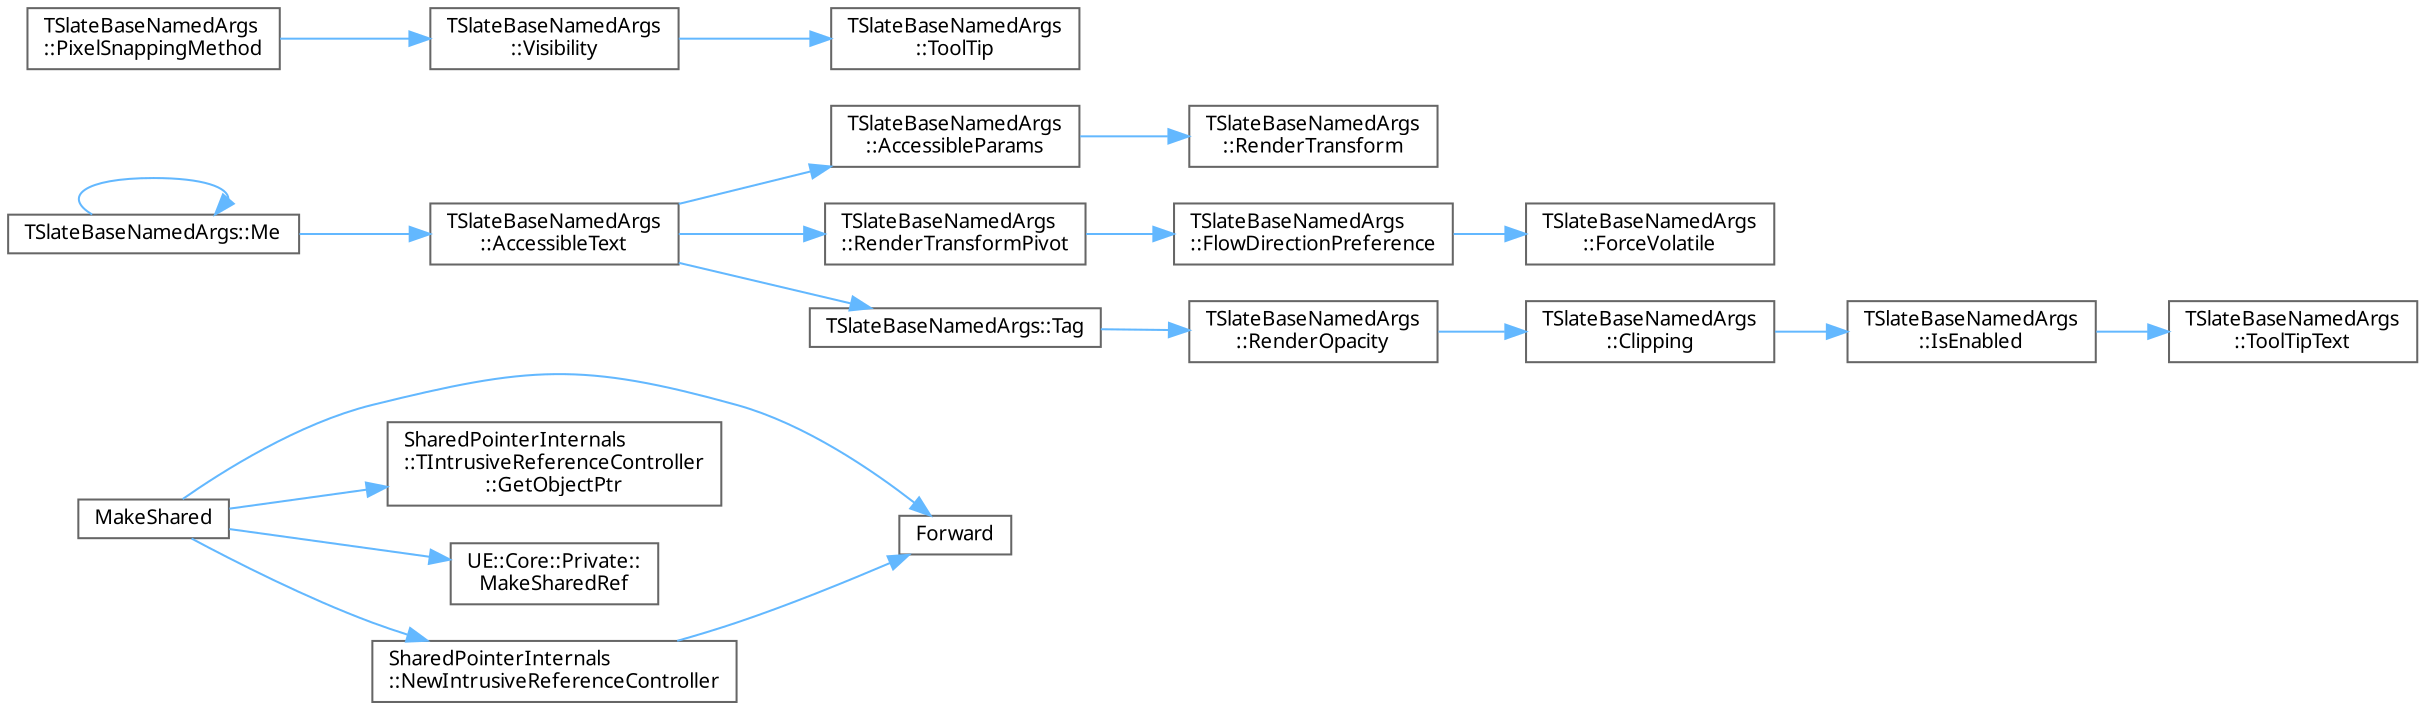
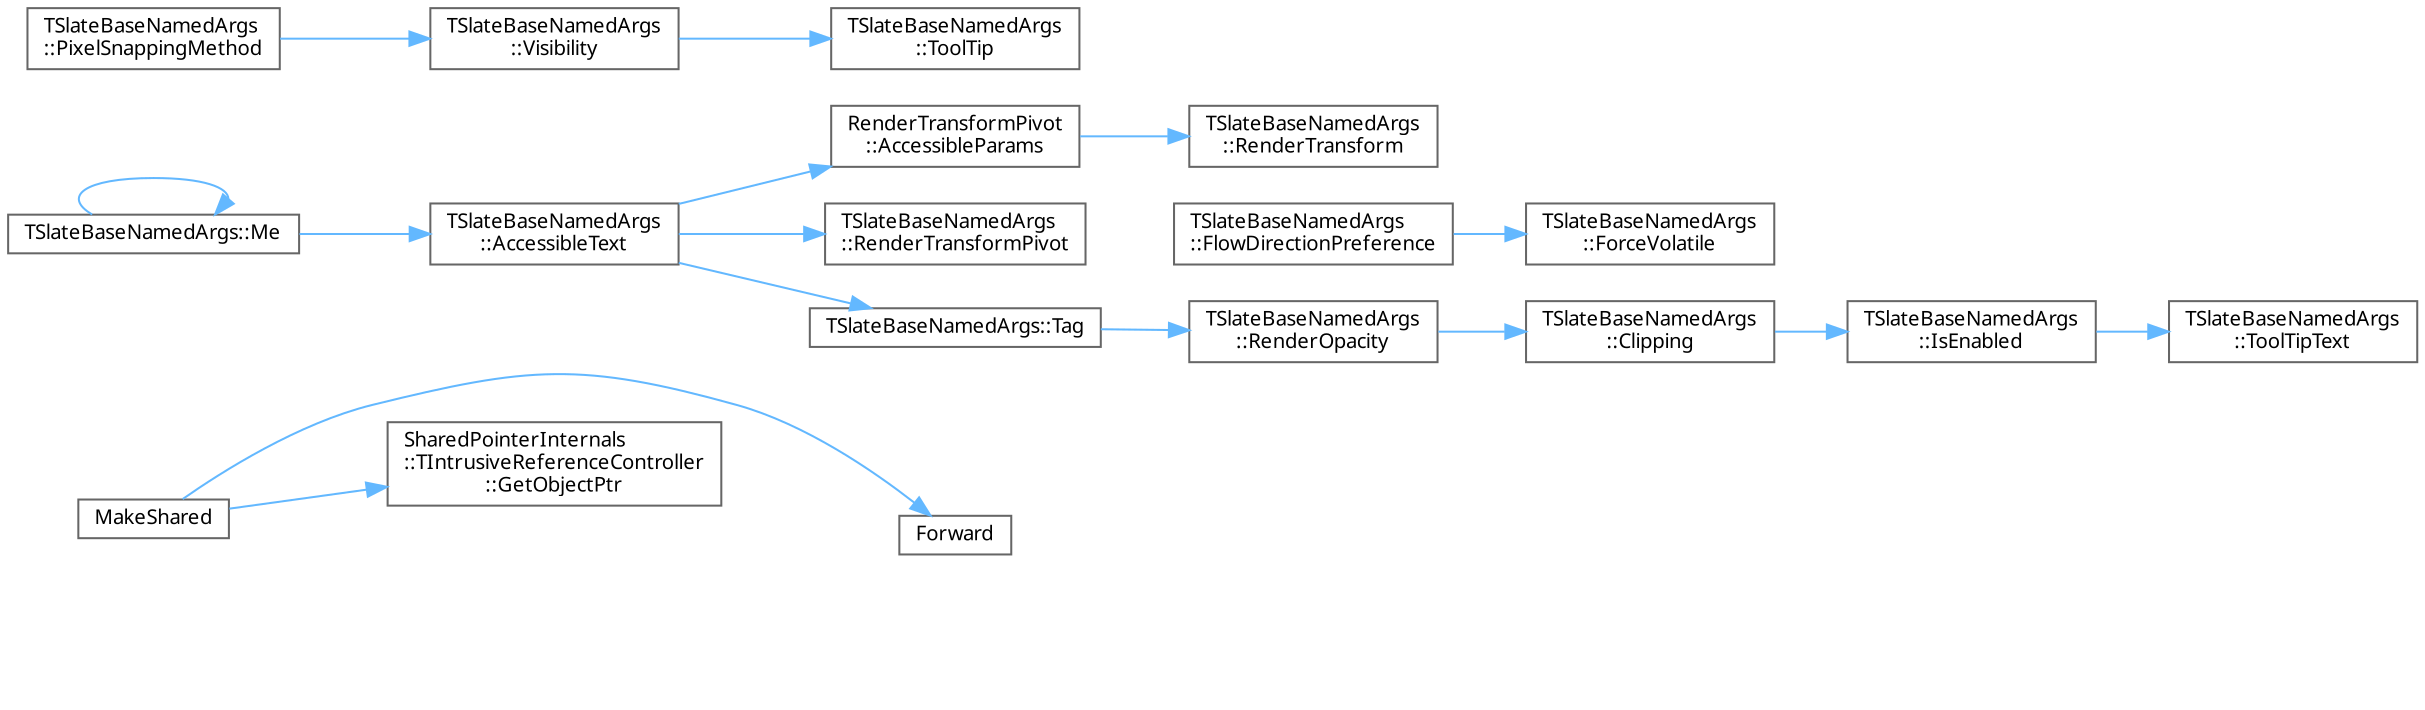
node "TSlateBaseNamedArgs ::AccessibleParams": label "TSlateBaseNamedArgs ::AccessibleParams" -> "RenderTransformPivot ::AccessibleParams"
edge "TSlateBaseNamedArgs ::RenderTransformPivot" -> "TSlateBaseNamedArgs ::FlowDirectionPreference": removed
node "UE::Core::Private:: MakeSharedRef": removed
node "SharedPointerInternals ::NewIntrusiveReferenceController": removed
